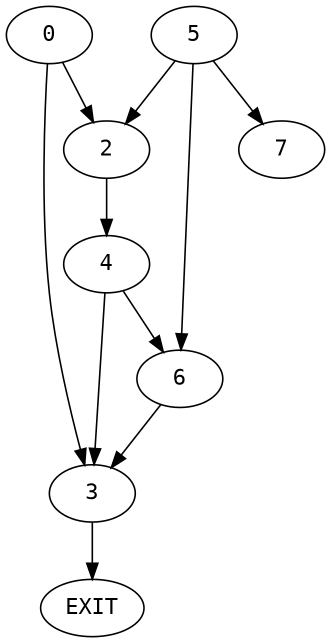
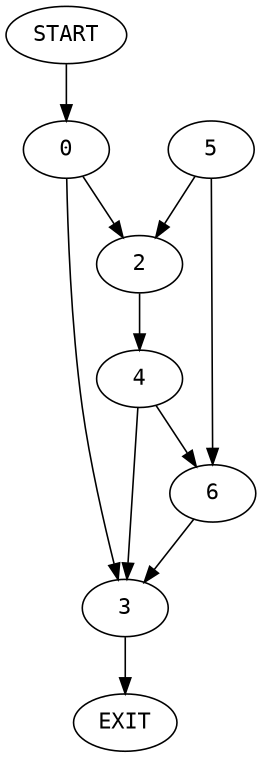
node "START": added
node "7": removed
